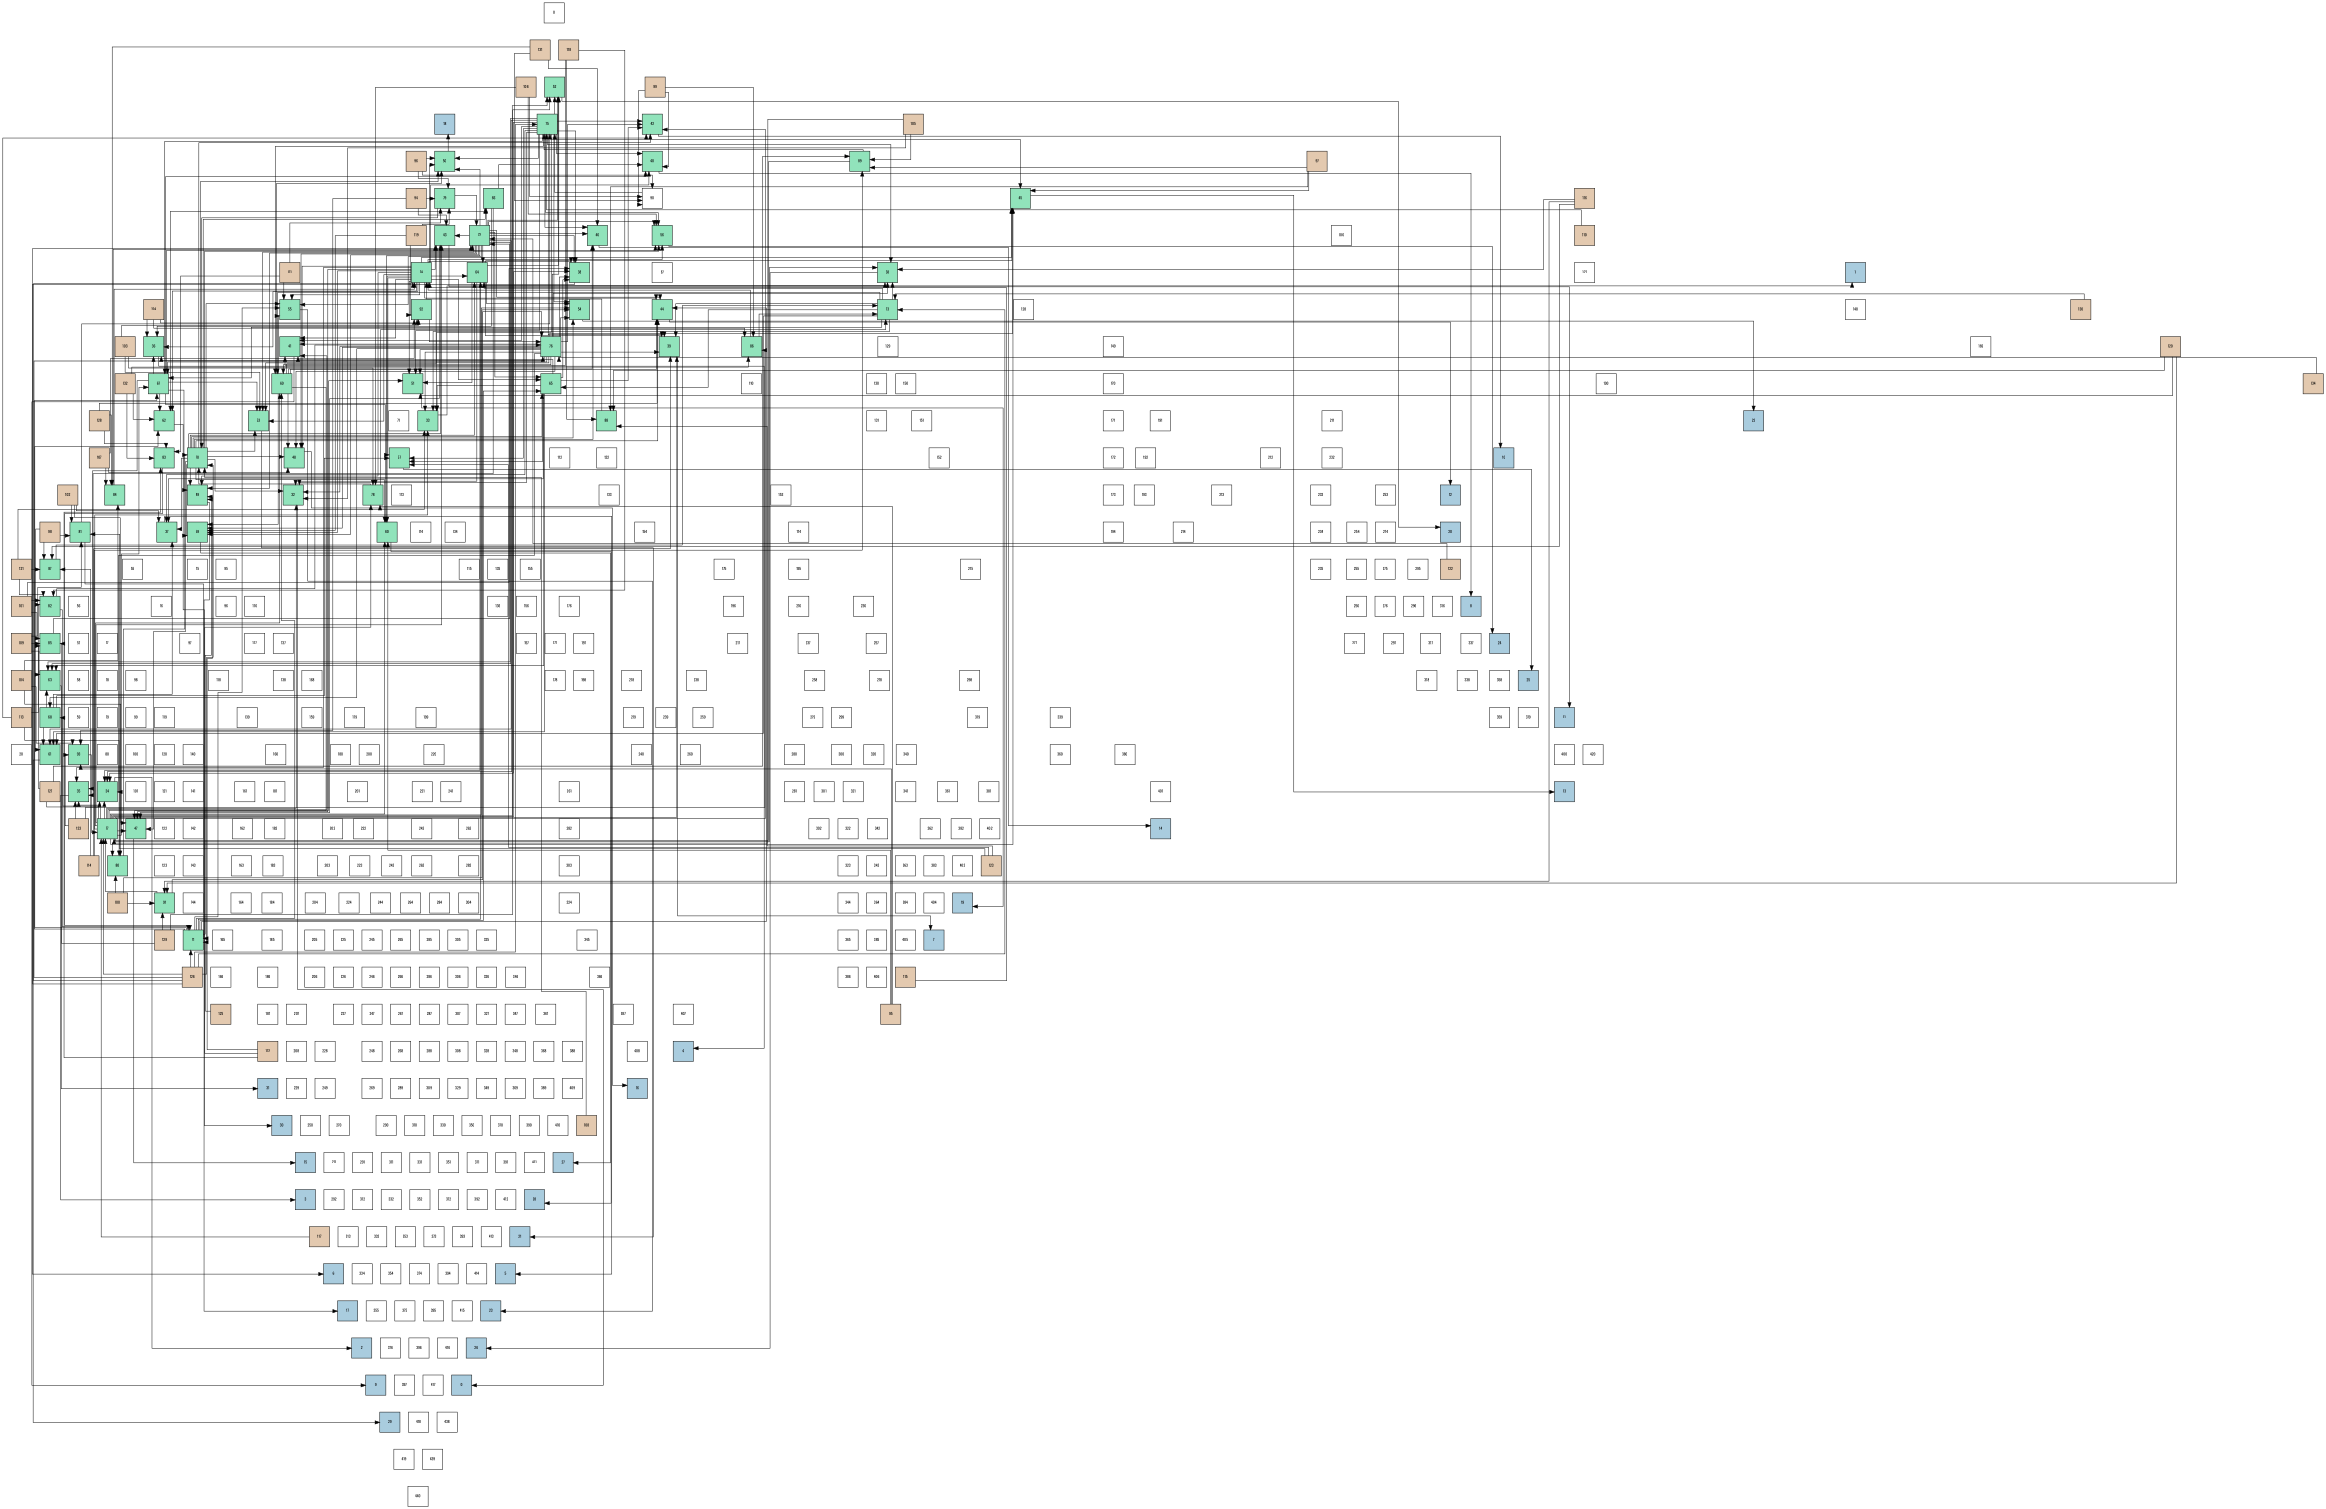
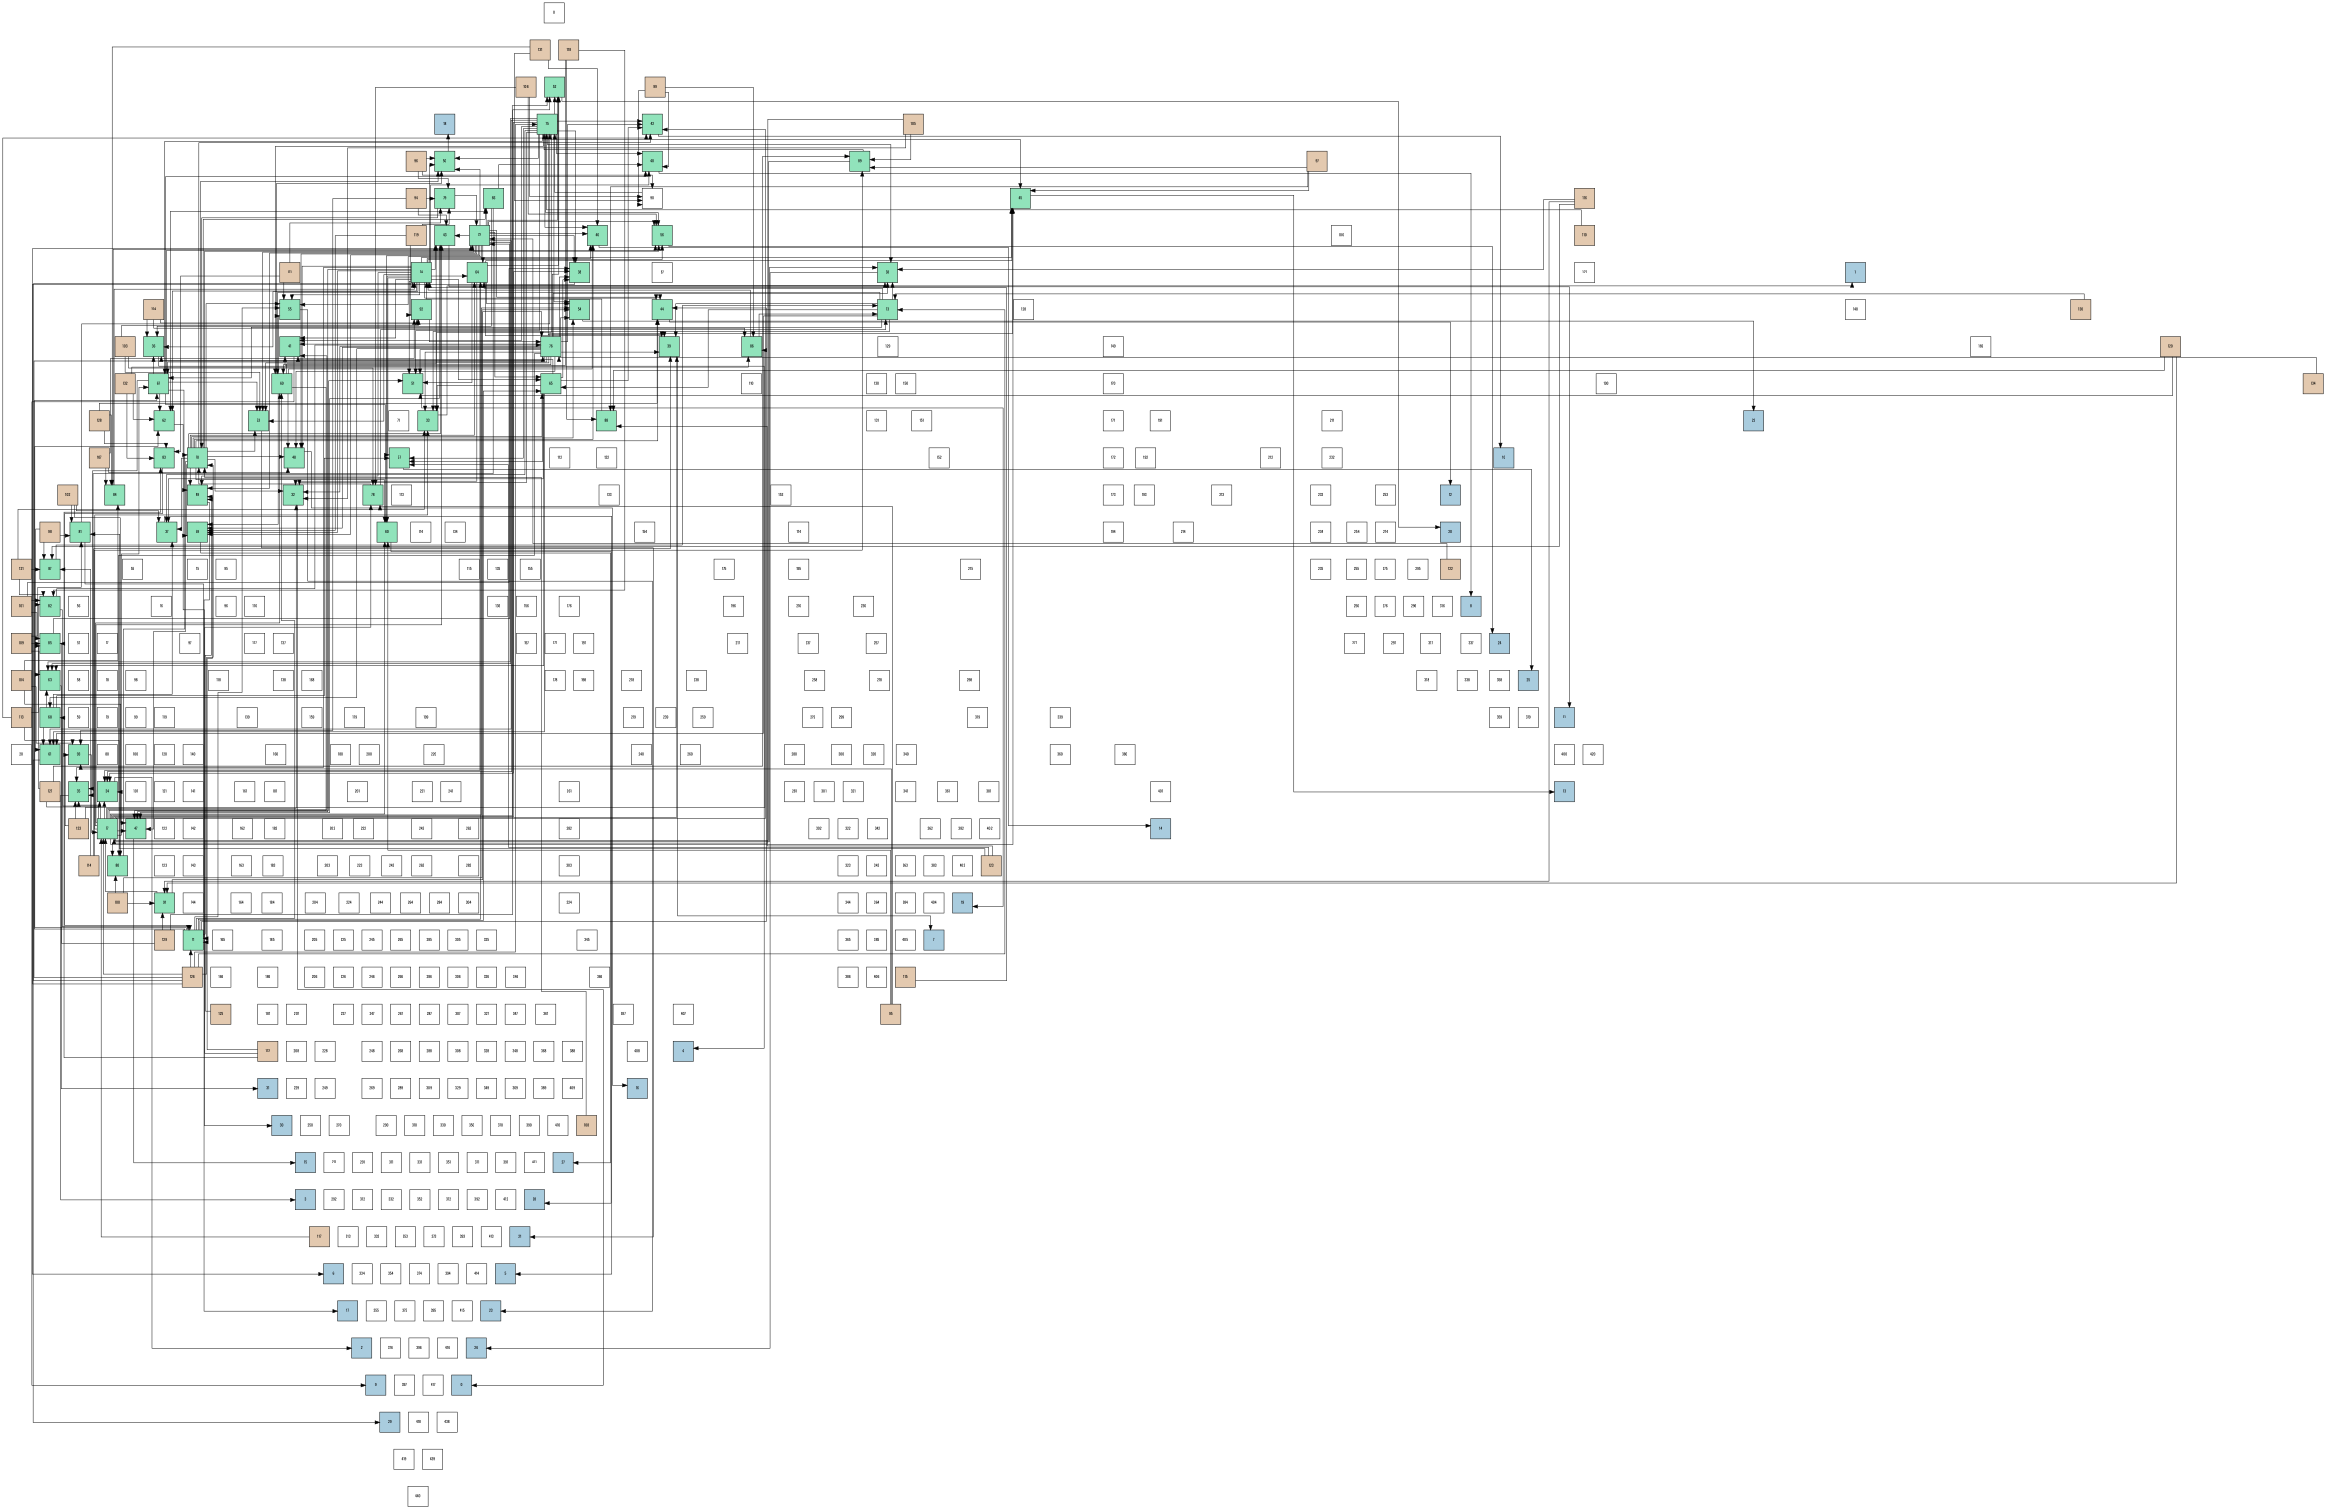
edge "74" -> "38": now "74" -> "46"
edge "69" -> "44": removed
